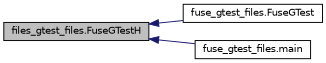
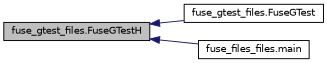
node "files_gtest_files.FuseGTestH": label "files_gtest_files.FuseGTestH" -> "fuse_gtest_files.FuseGTestH"
node "fuse_gtest_files.main": label "fuse_gtest_files.main" -> "fuse_files_files.main"
